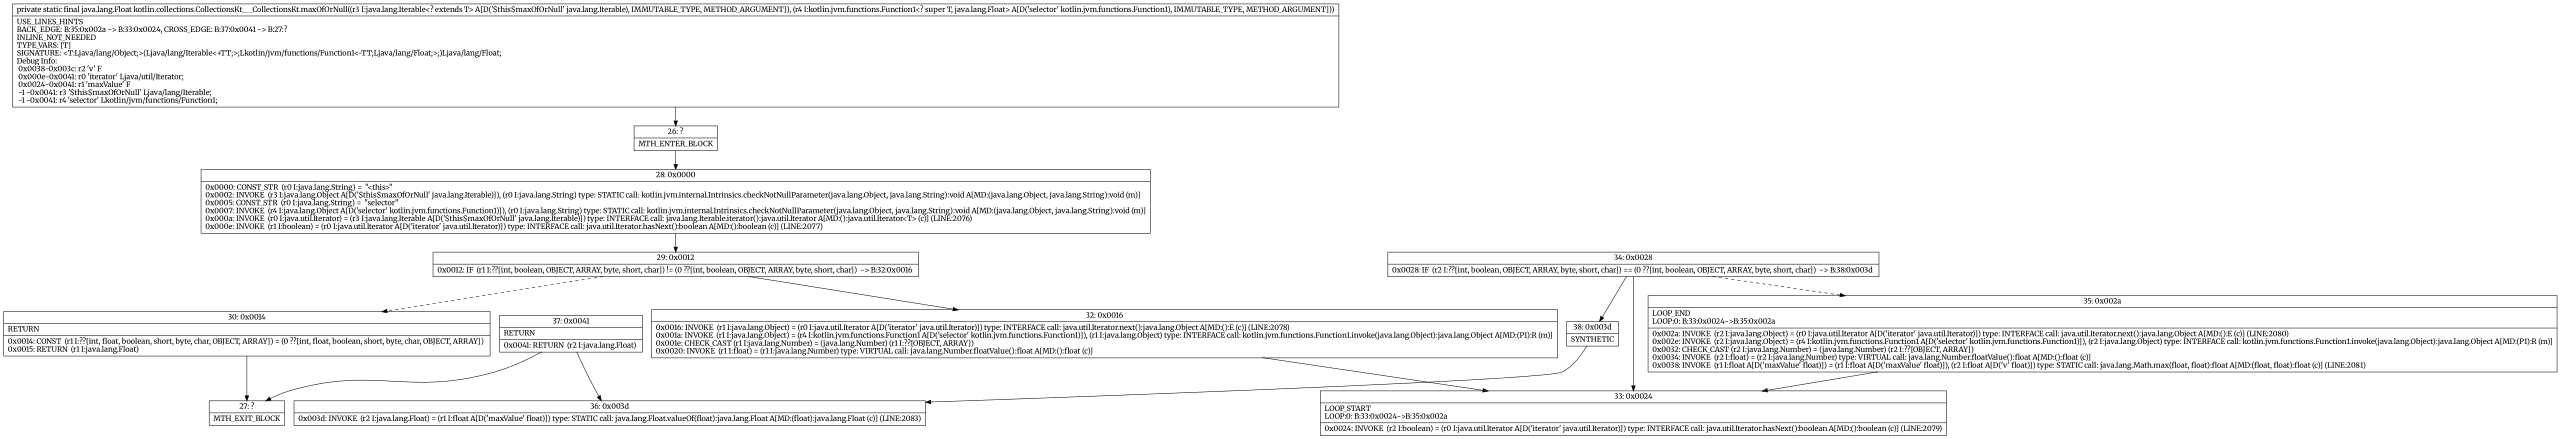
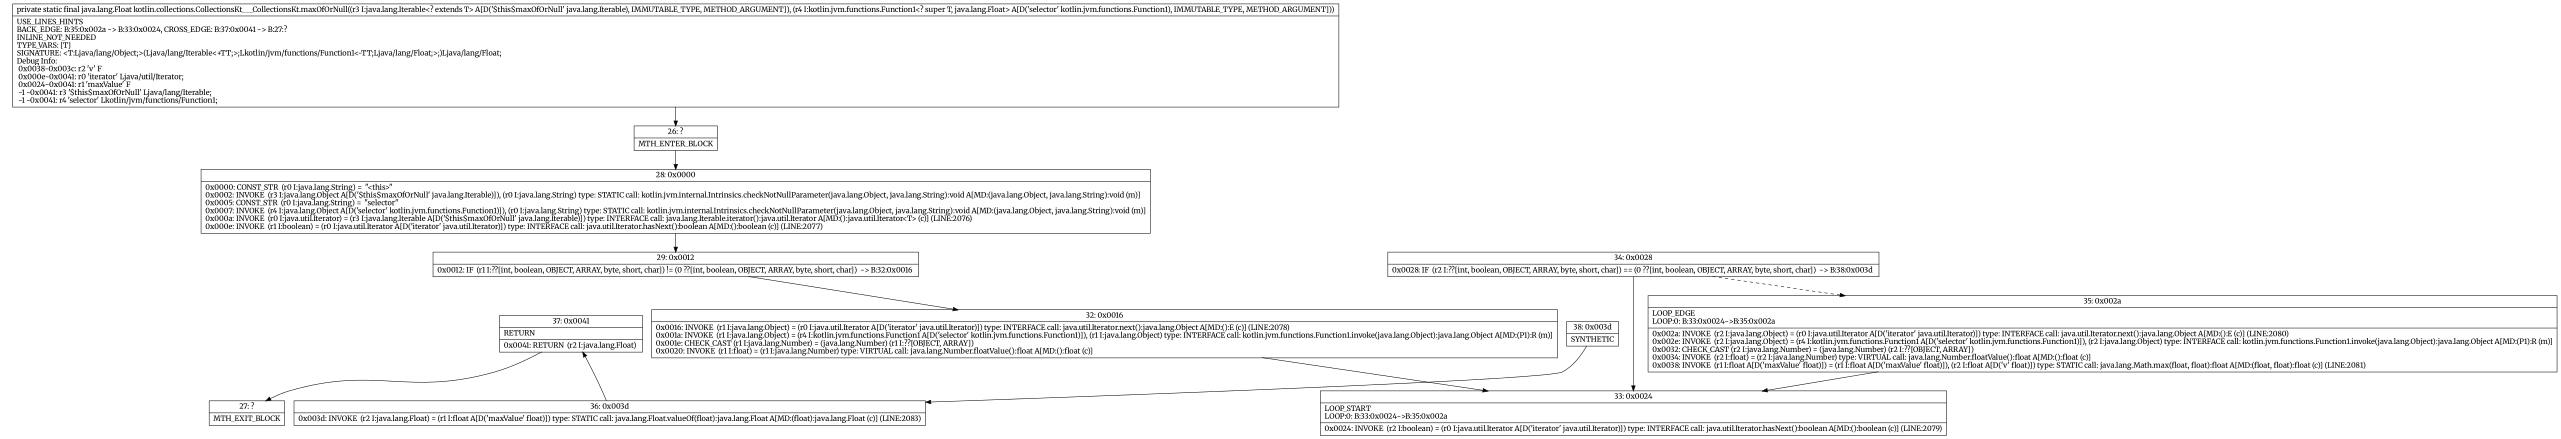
edge "34: 0x0028" -> "38: 0x003d": removed
node "35: 0x002a": text "LOOP_END" -> "LOOP_EDGE"
node "30: 0x0014": removed
edge "37: 0x0041" -> "36: 0x003d": reversed
